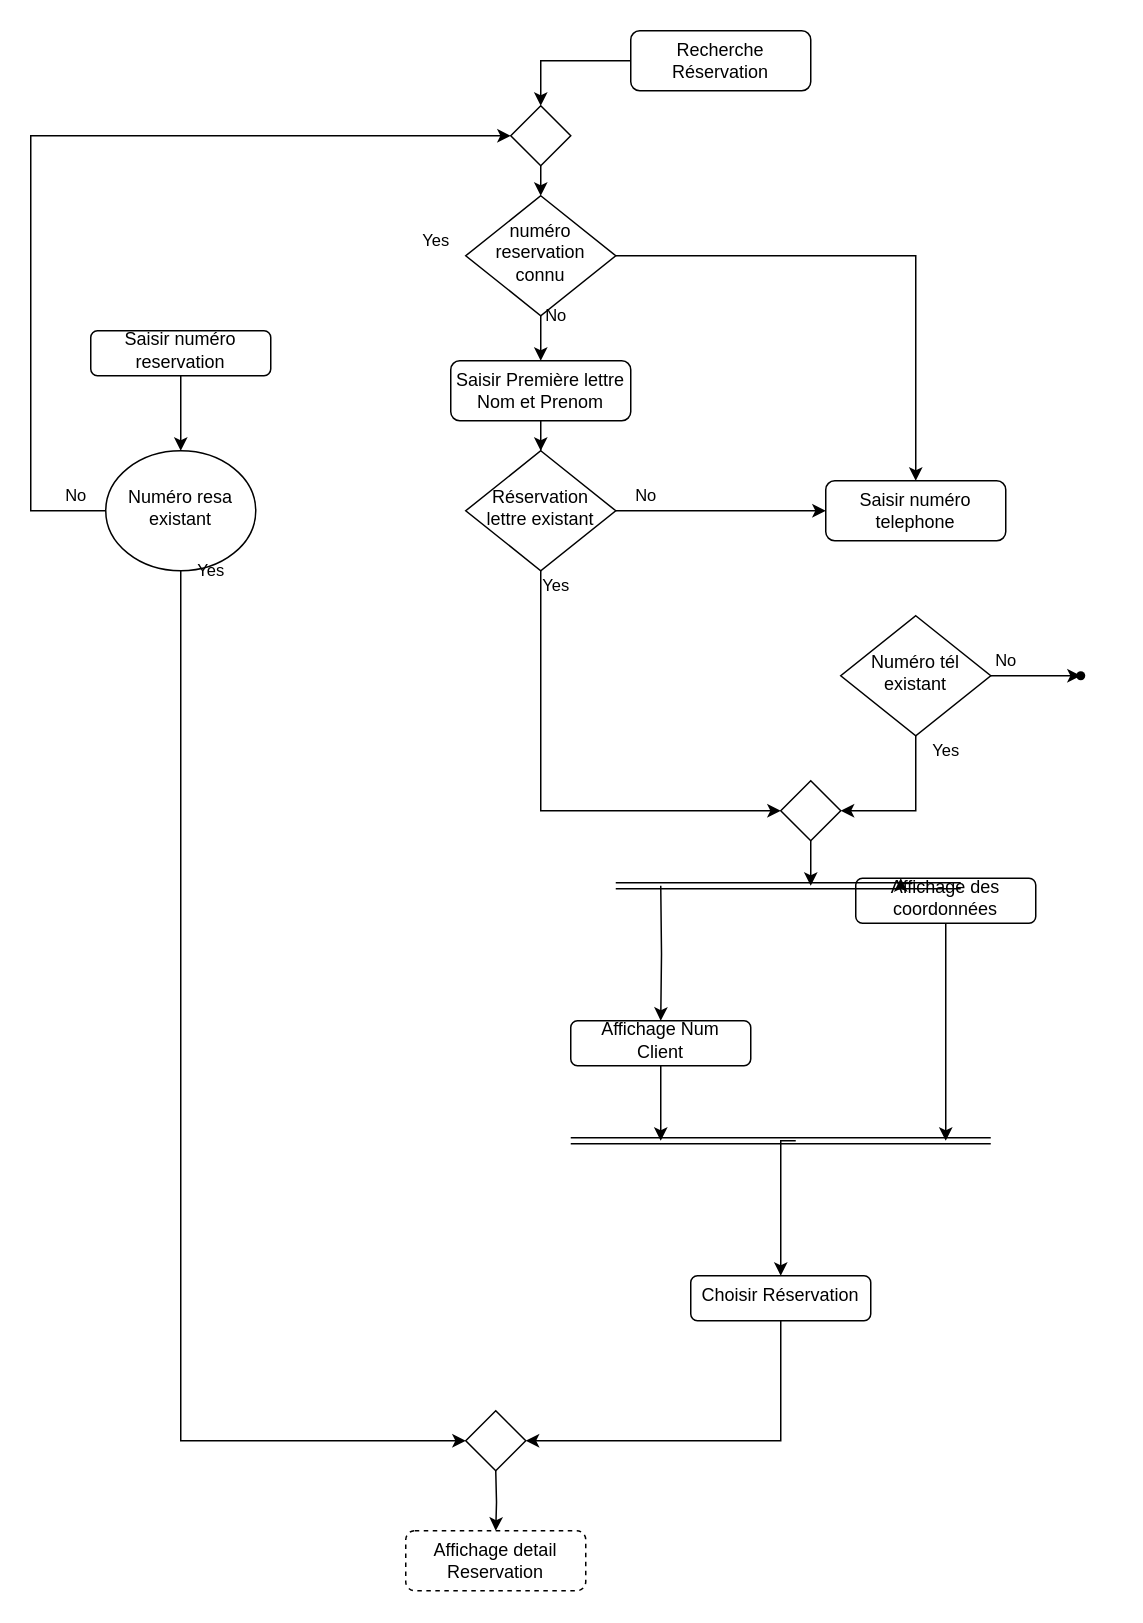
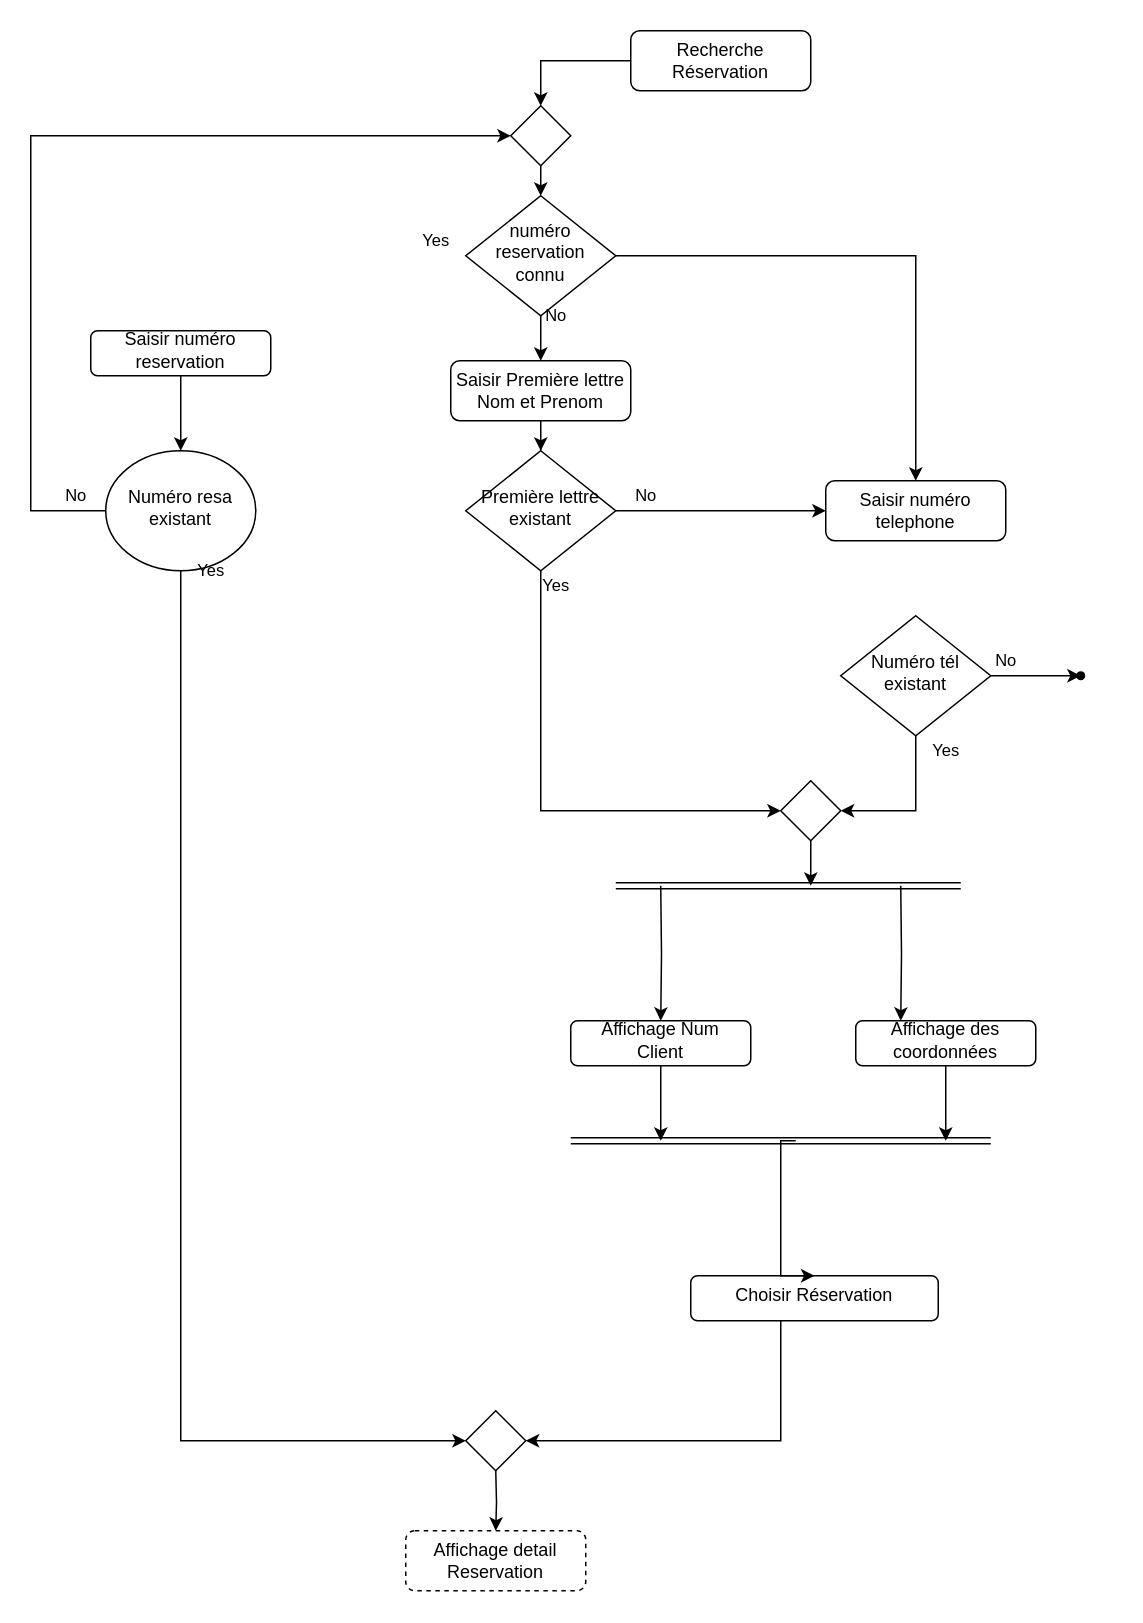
node "Réservation lettre existant": label "Réservation lettre existant" -> "Première lettre existant"
node "Affichage des coordonnées": moved (946, 901) -> (946, 1043)
node "Choisir Réservation": size 180x45 -> 248x45
